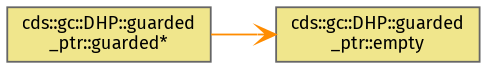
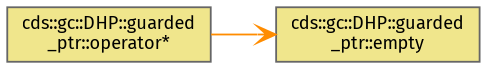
node "cds::gc::DHP::guarded _ptr::guarded*": label "cds::gc::DHP::guarded _ptr::guarded*" -> "cds::gc::DHP::guarded _ptr::operator*"
